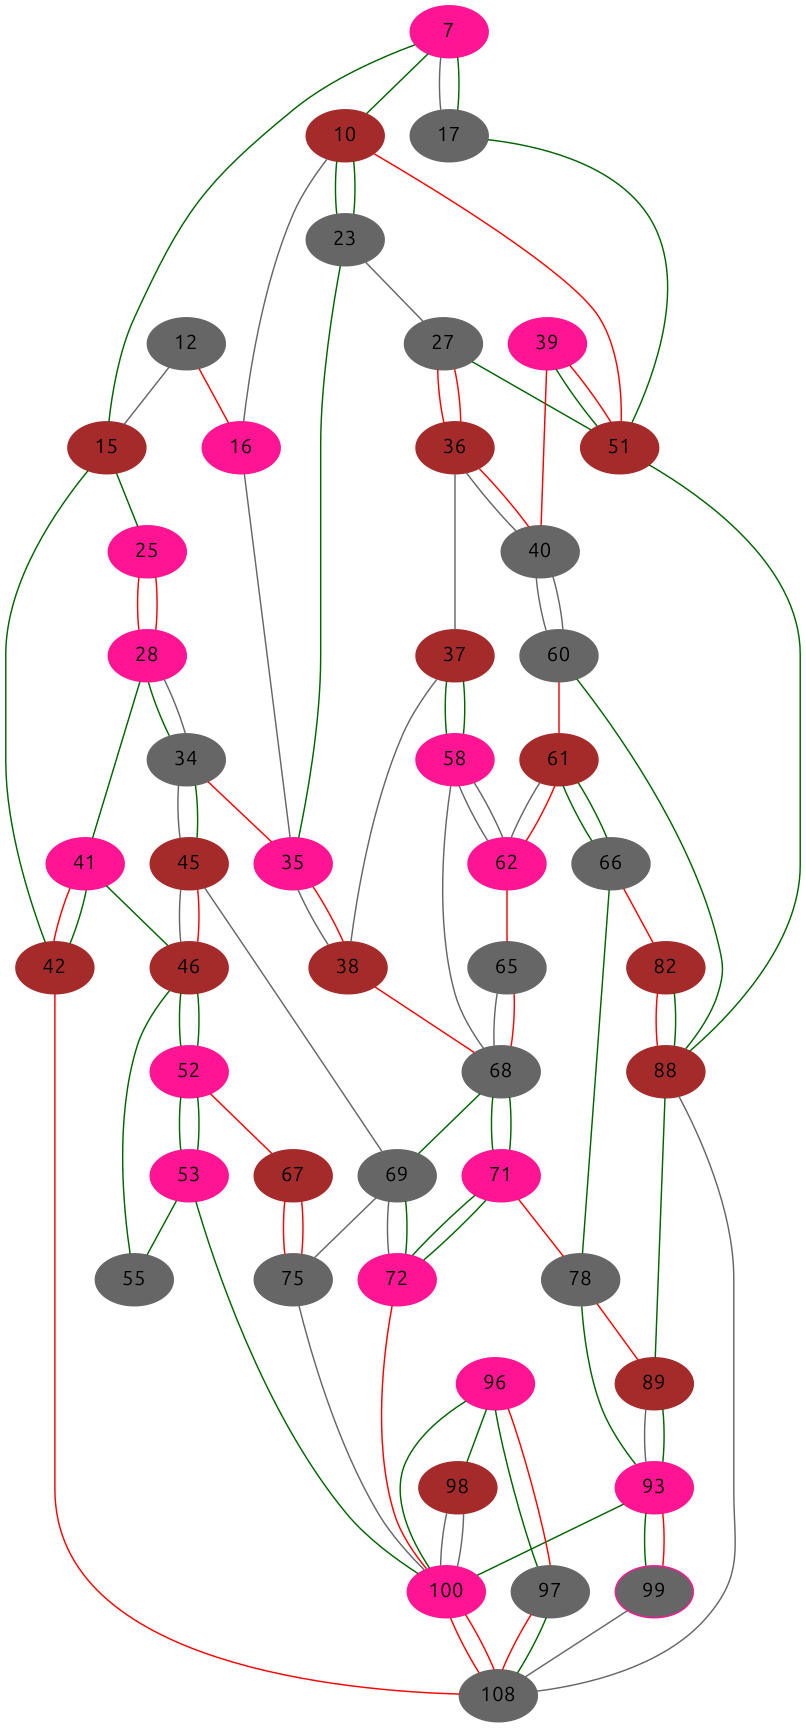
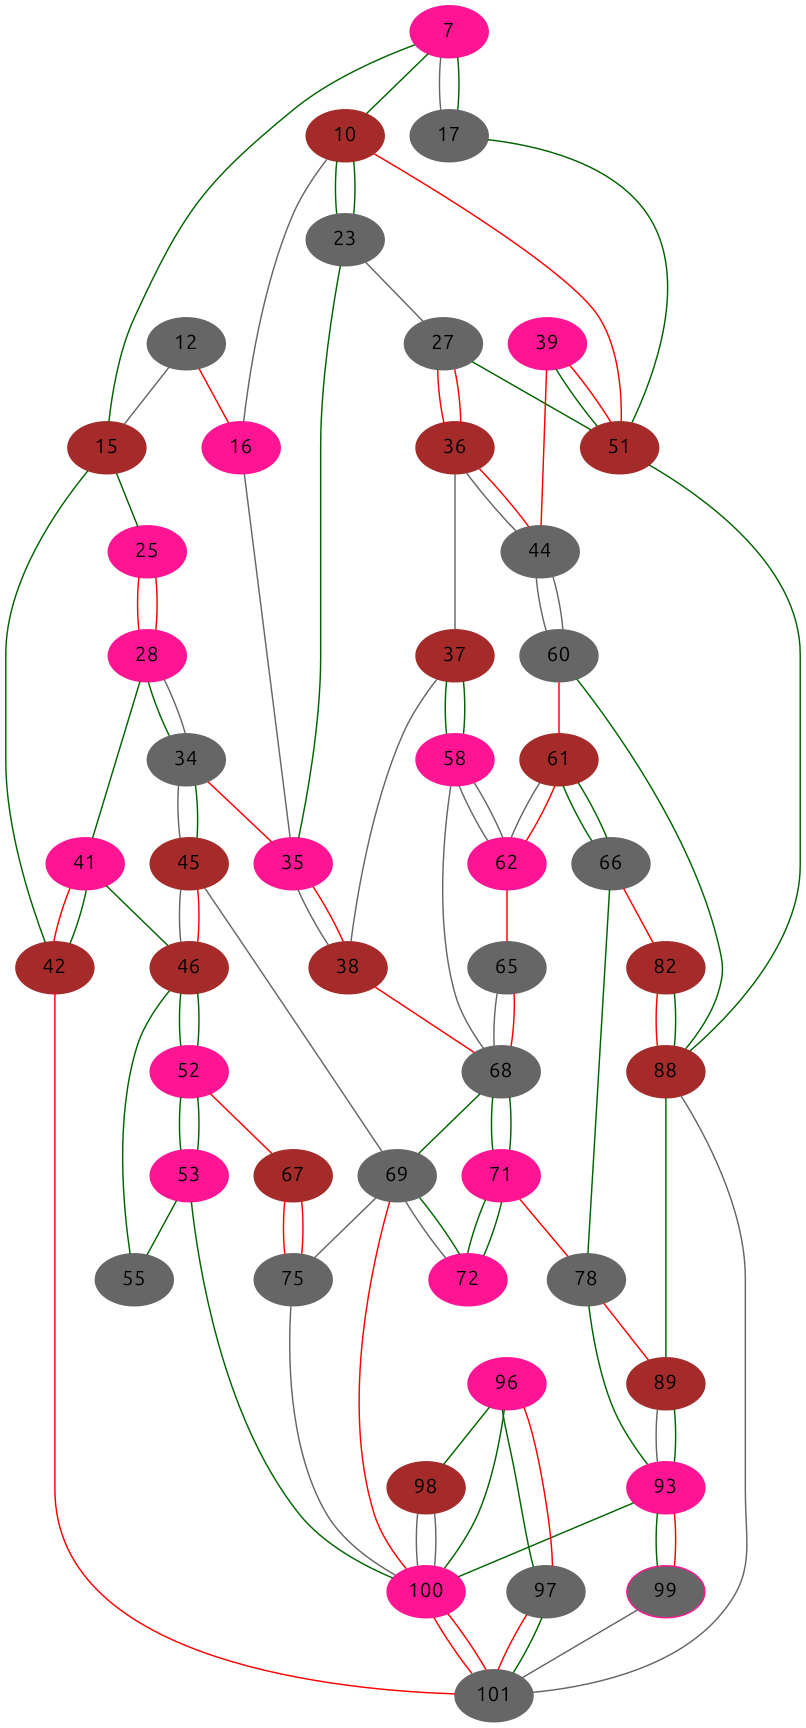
node "40": label "40" -> "44"
edge "72" -- "100": now "69" -- "100"
node "108": label "108" -> "101"
